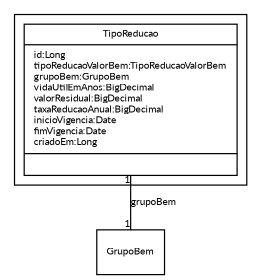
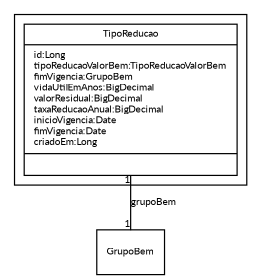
node "TipoReducao": text "grupoBem:GrupoBem" -> "fimVigencia:GrupoBem"
